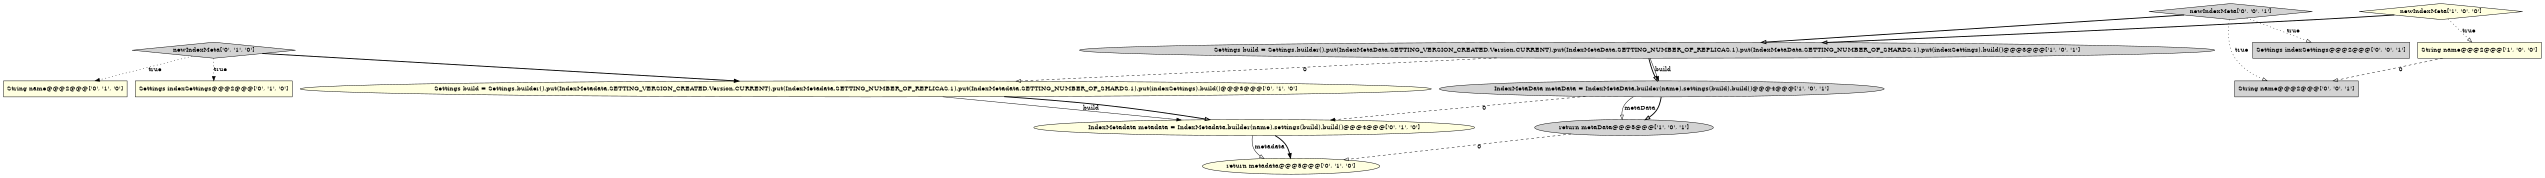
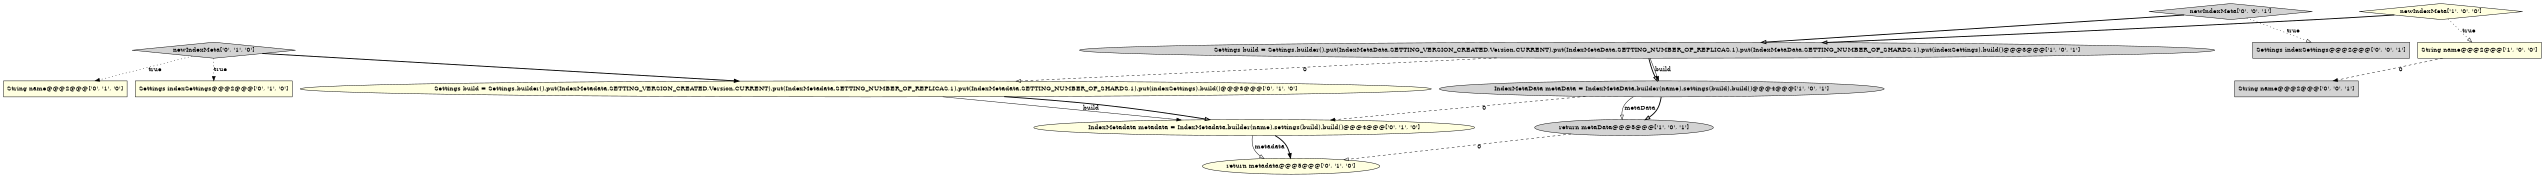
edge "newIndexMeta['0', '0', '1']" -> "String name@@@2@@@['0', '0', '1']": removed, label "true"
edge "String name@@@2@@@['1', '0', '0']" -> "String name@@@2@@@['0', '0', '1']": arrowhead onormal -> normal
